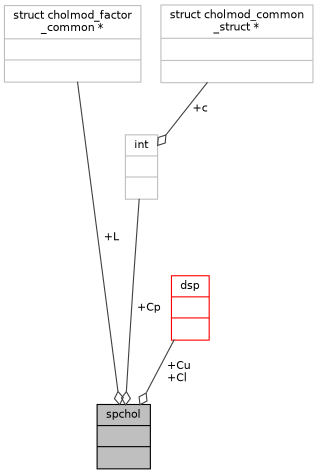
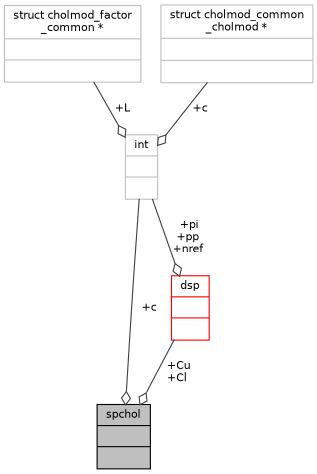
node "struct cholmod_common": text "_struct *" -> "_cholmod *"
edge "int" -> "dsp": added, label "+pi +pp +nref"
edge "struct cholmod_factor" -> "spchol": now "struct cholmod_factor" -> "int"
edge "int" -> "spchol": label " +Cp" -> " +c"
